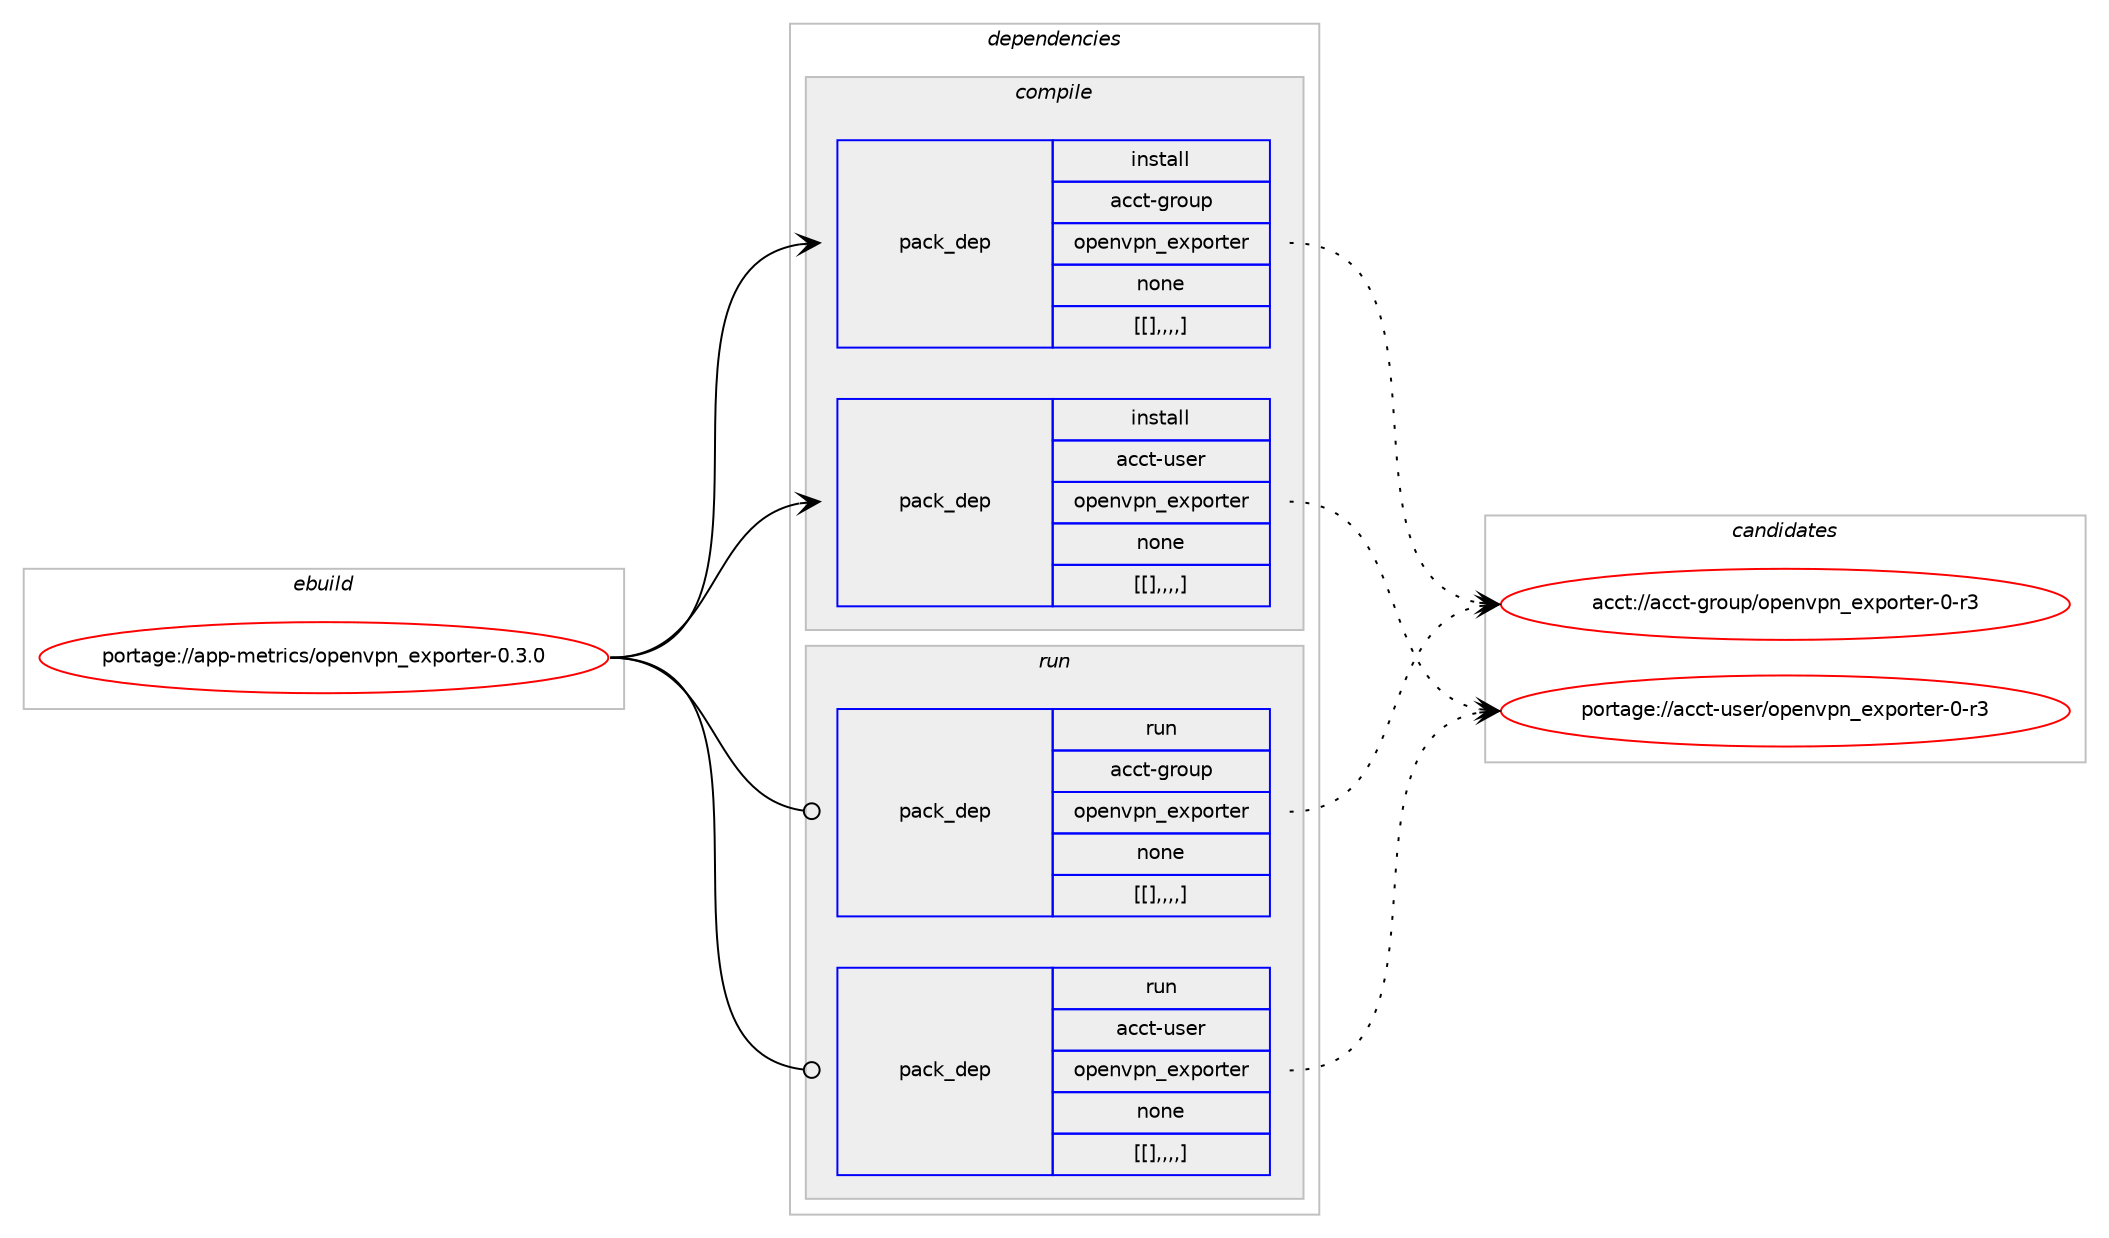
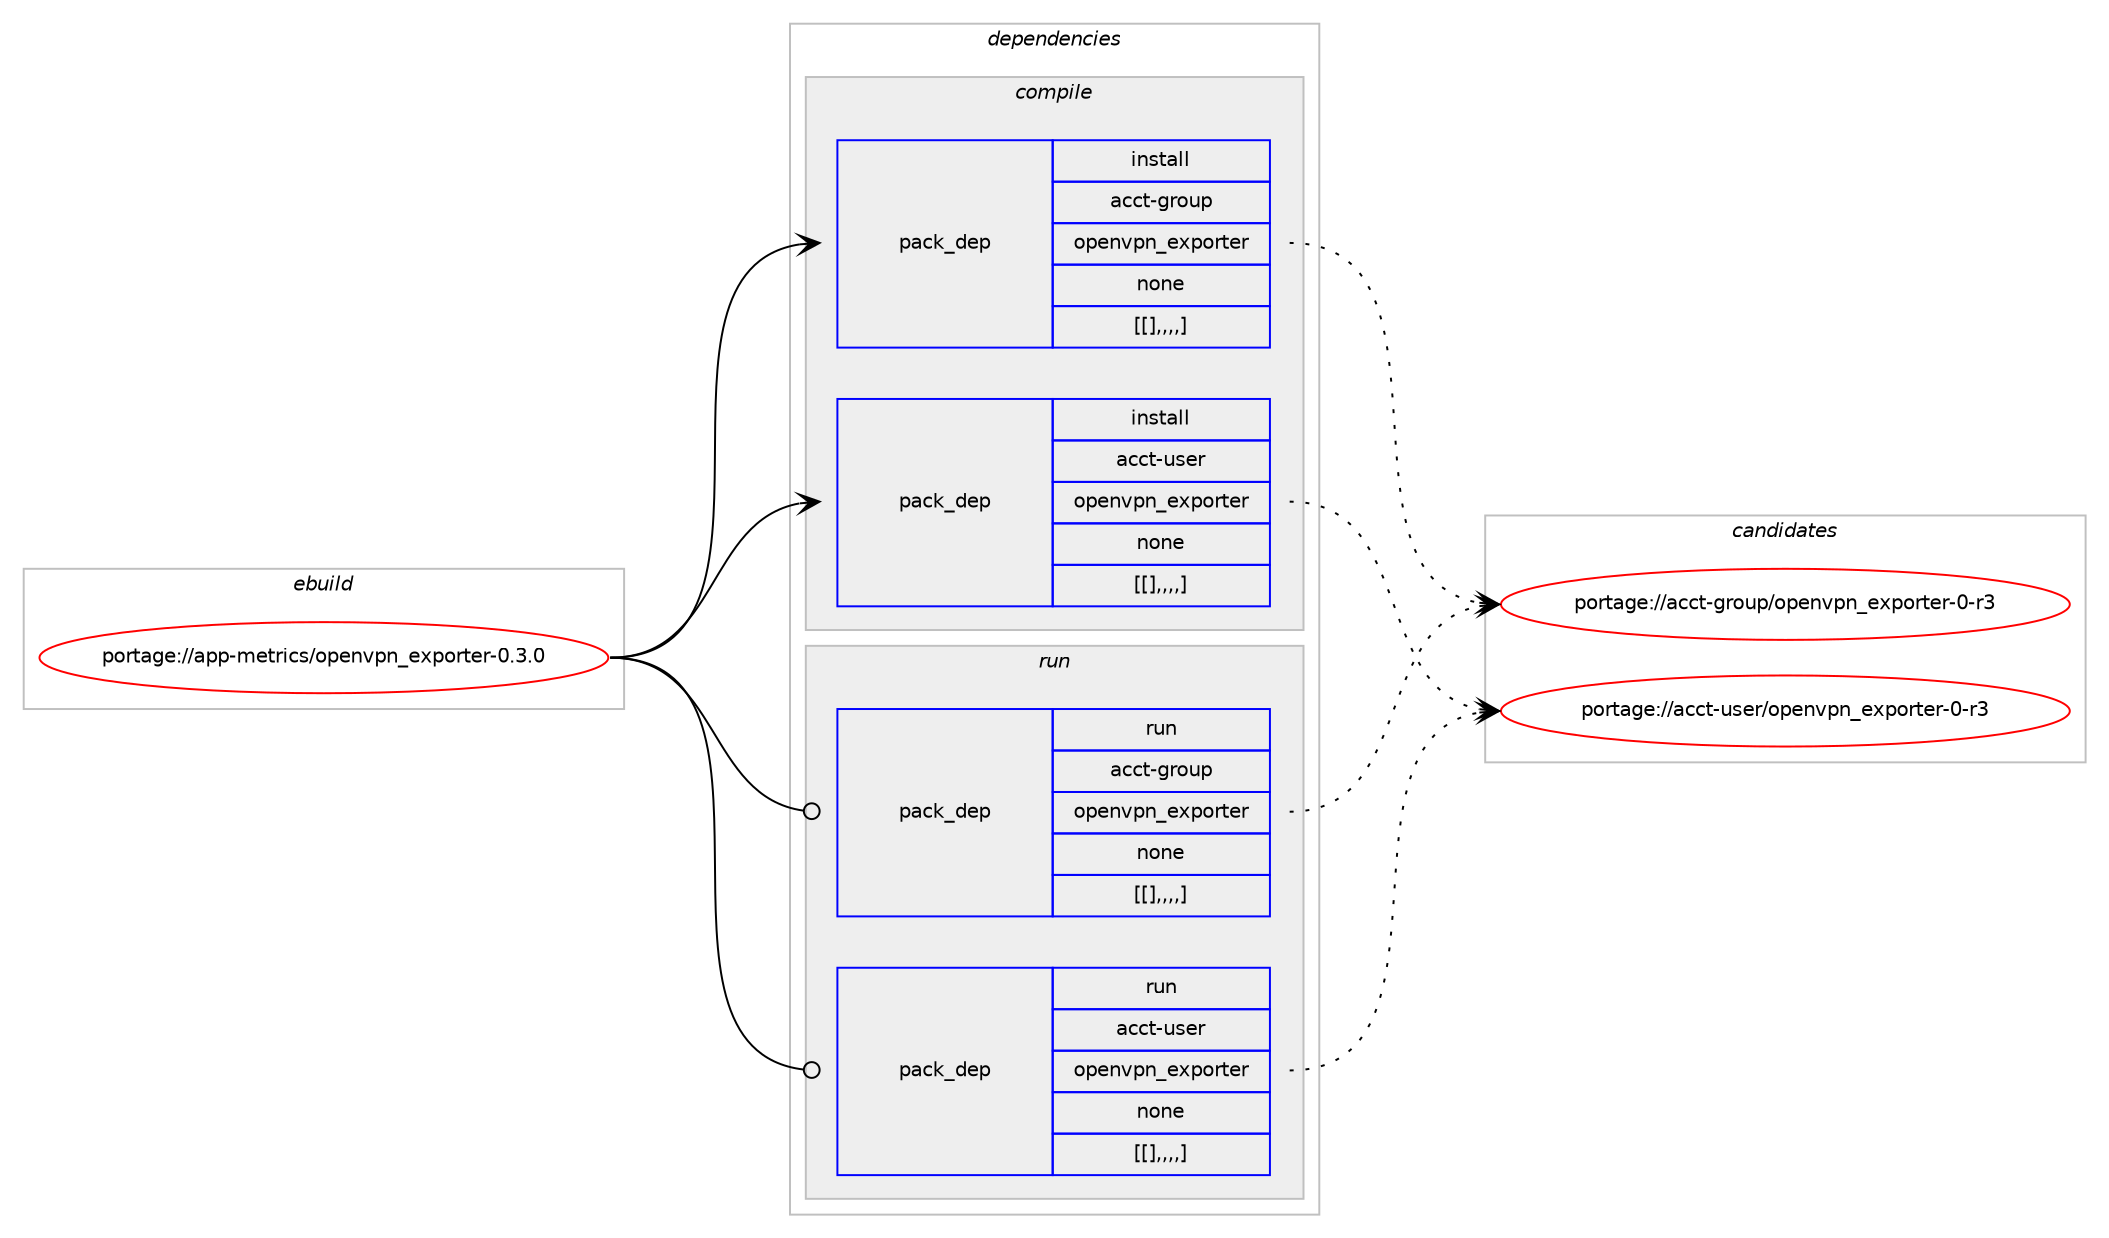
node "acct://acct-group/openvpn_exporter-0-r3": label "acct://acct-group/openvpn_exporter-0-r3" -> "portage://acct-group/openvpn_exporter-0-r3"
